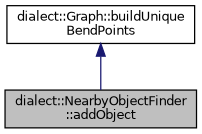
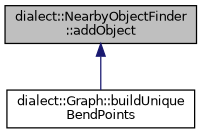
edge "dialect::NearbyObjectFinder ::addObject" -> "dialect::Graph::buildUnique BendPoints": reversed
